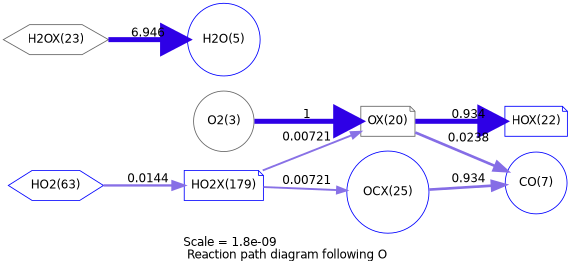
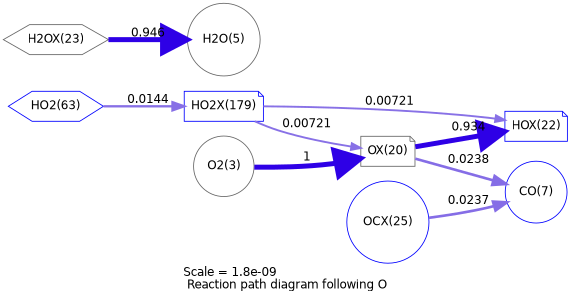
edge "H2OX(23)" -> "H2O(5)": label " 6.946" -> " 0.946"
node "H2O(5)": color blue -> gray40
edge "OCX(25)" -> "CO(7)": label " 0.934" -> " 0.0237"
edge "HO2X(179)" -> "OCX(25)": now "HO2X(179)" -> "HOX(22)"
